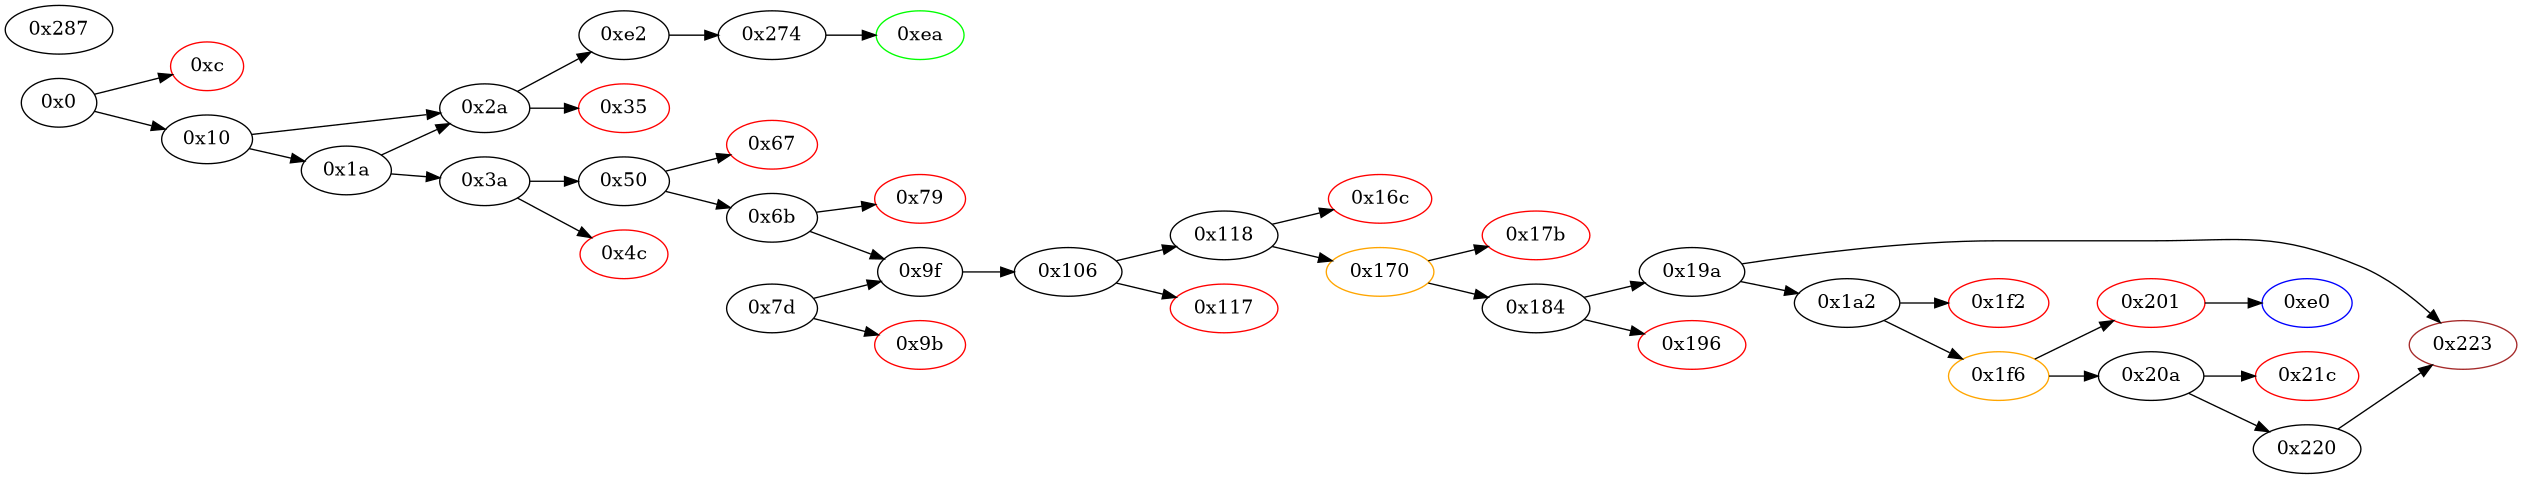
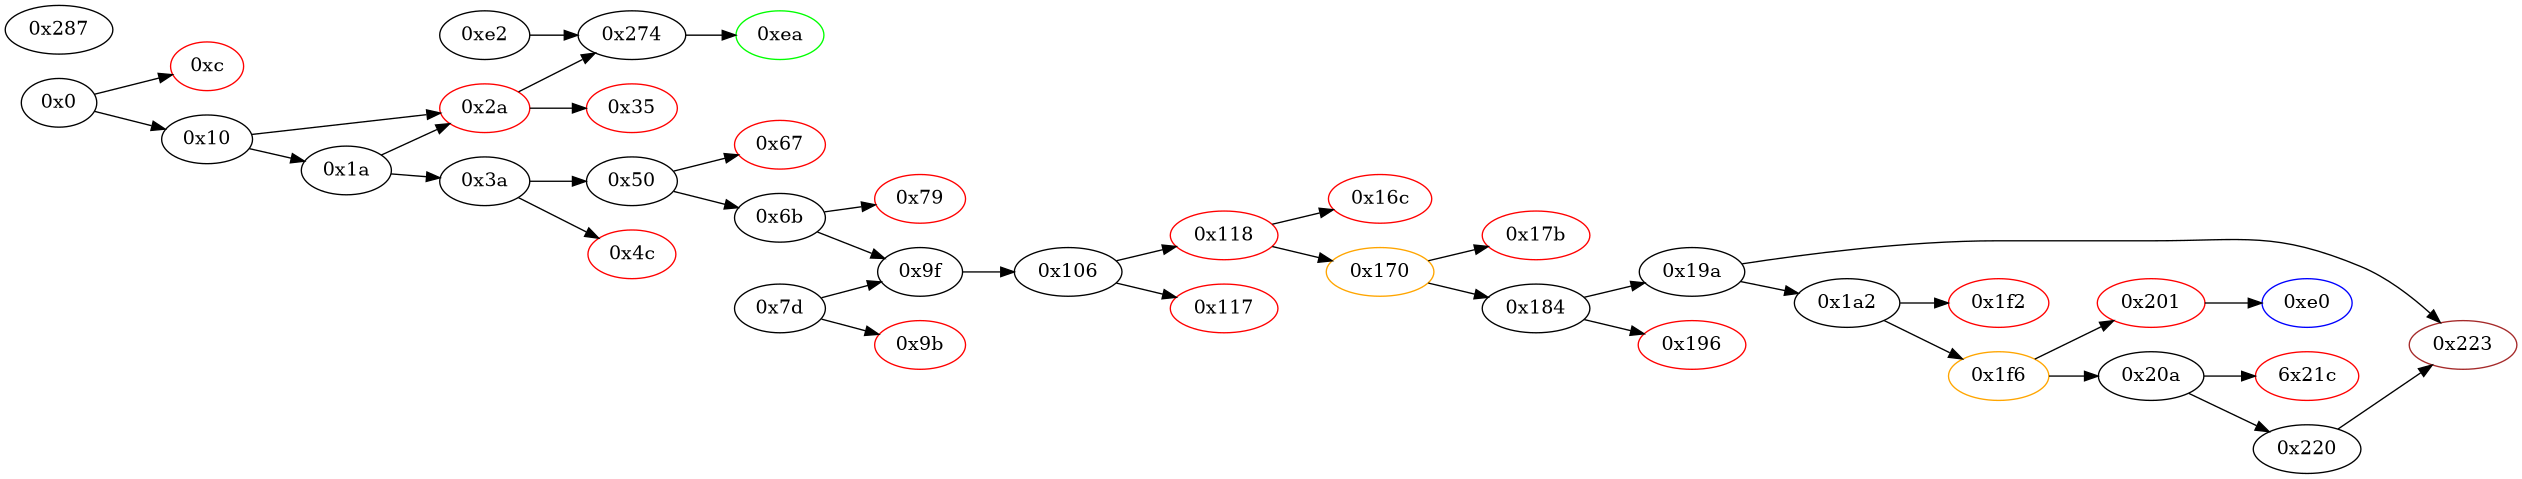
edge "0x2a" -> "0xe2": now "0x2a" -> "0x274"
node "0x2a": color black -> red
node "0x118": color black -> red
node "0x21c": label "0x21c" -> "6x21c"
